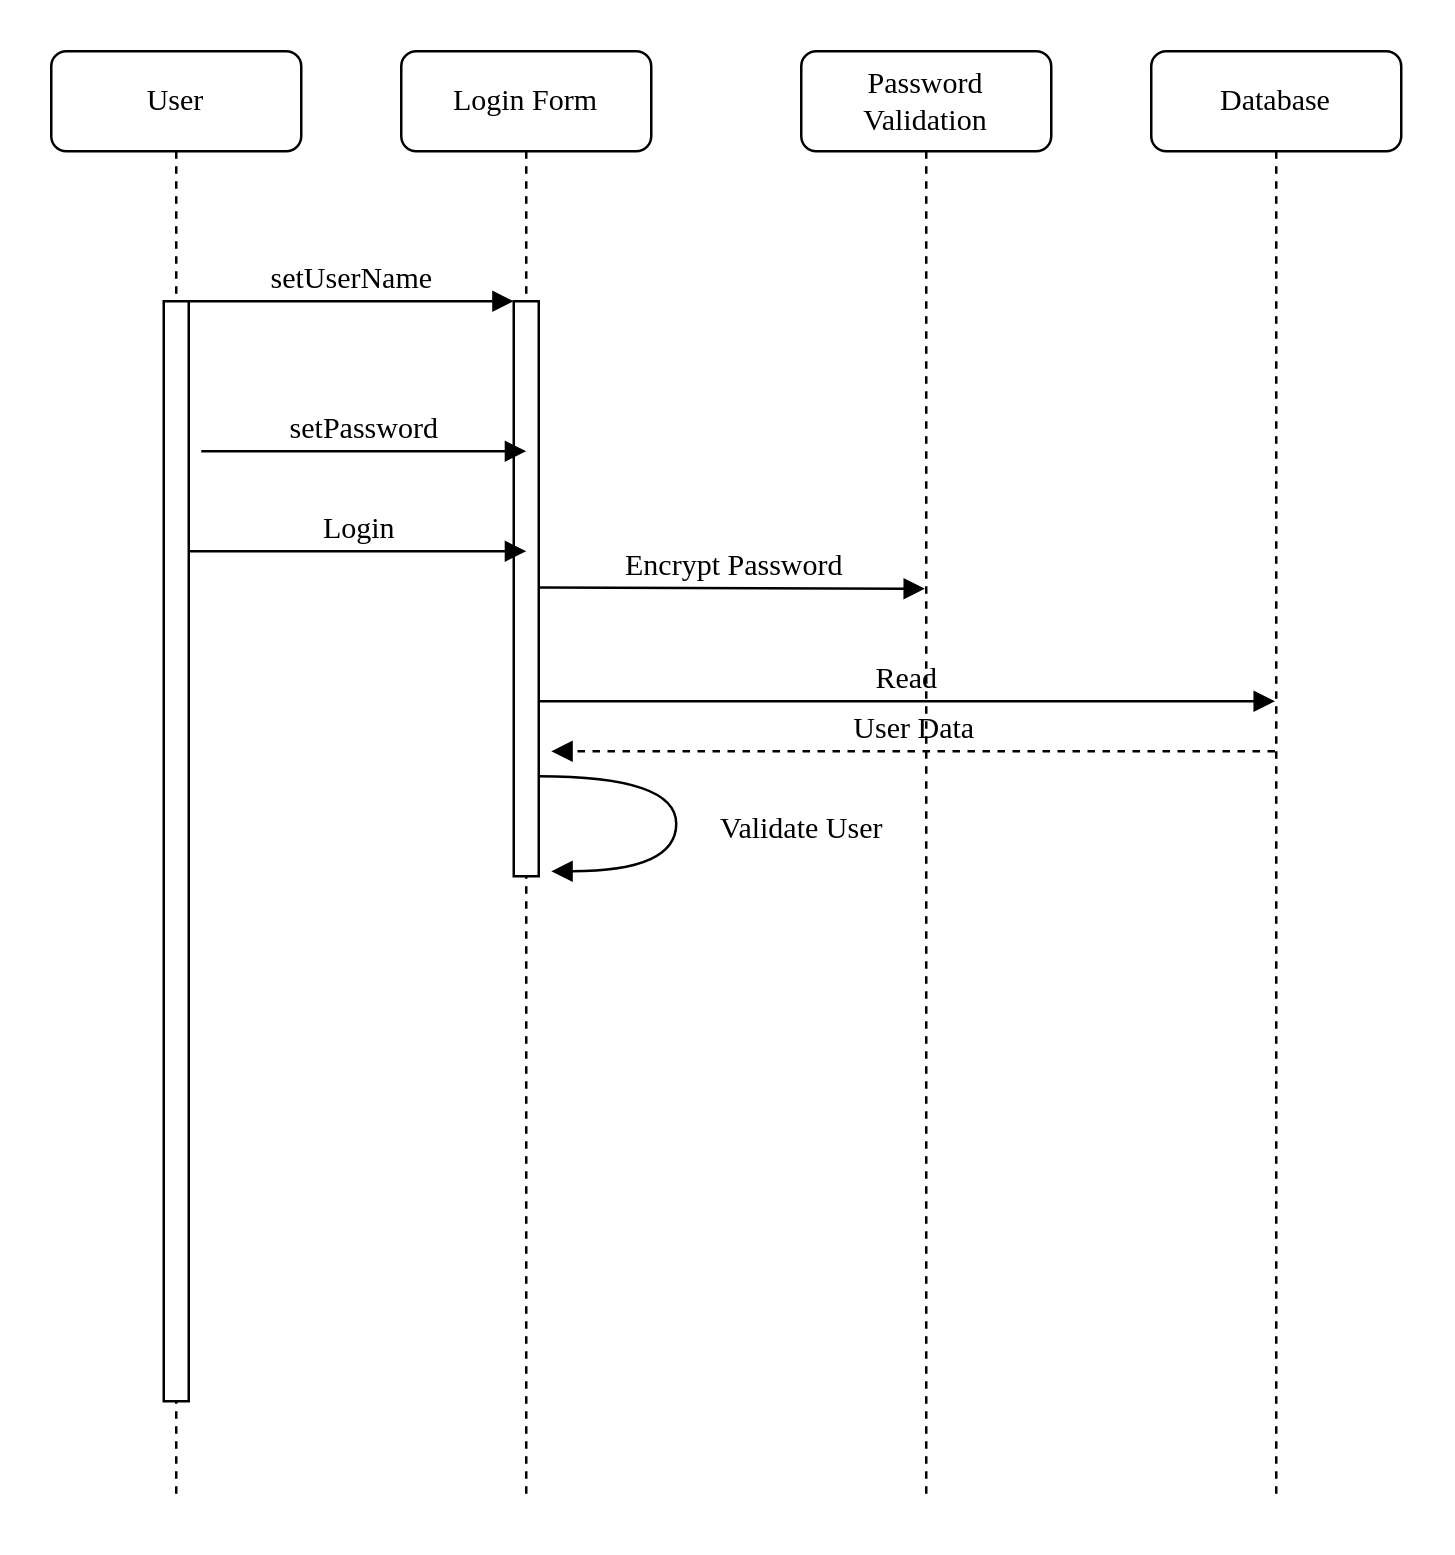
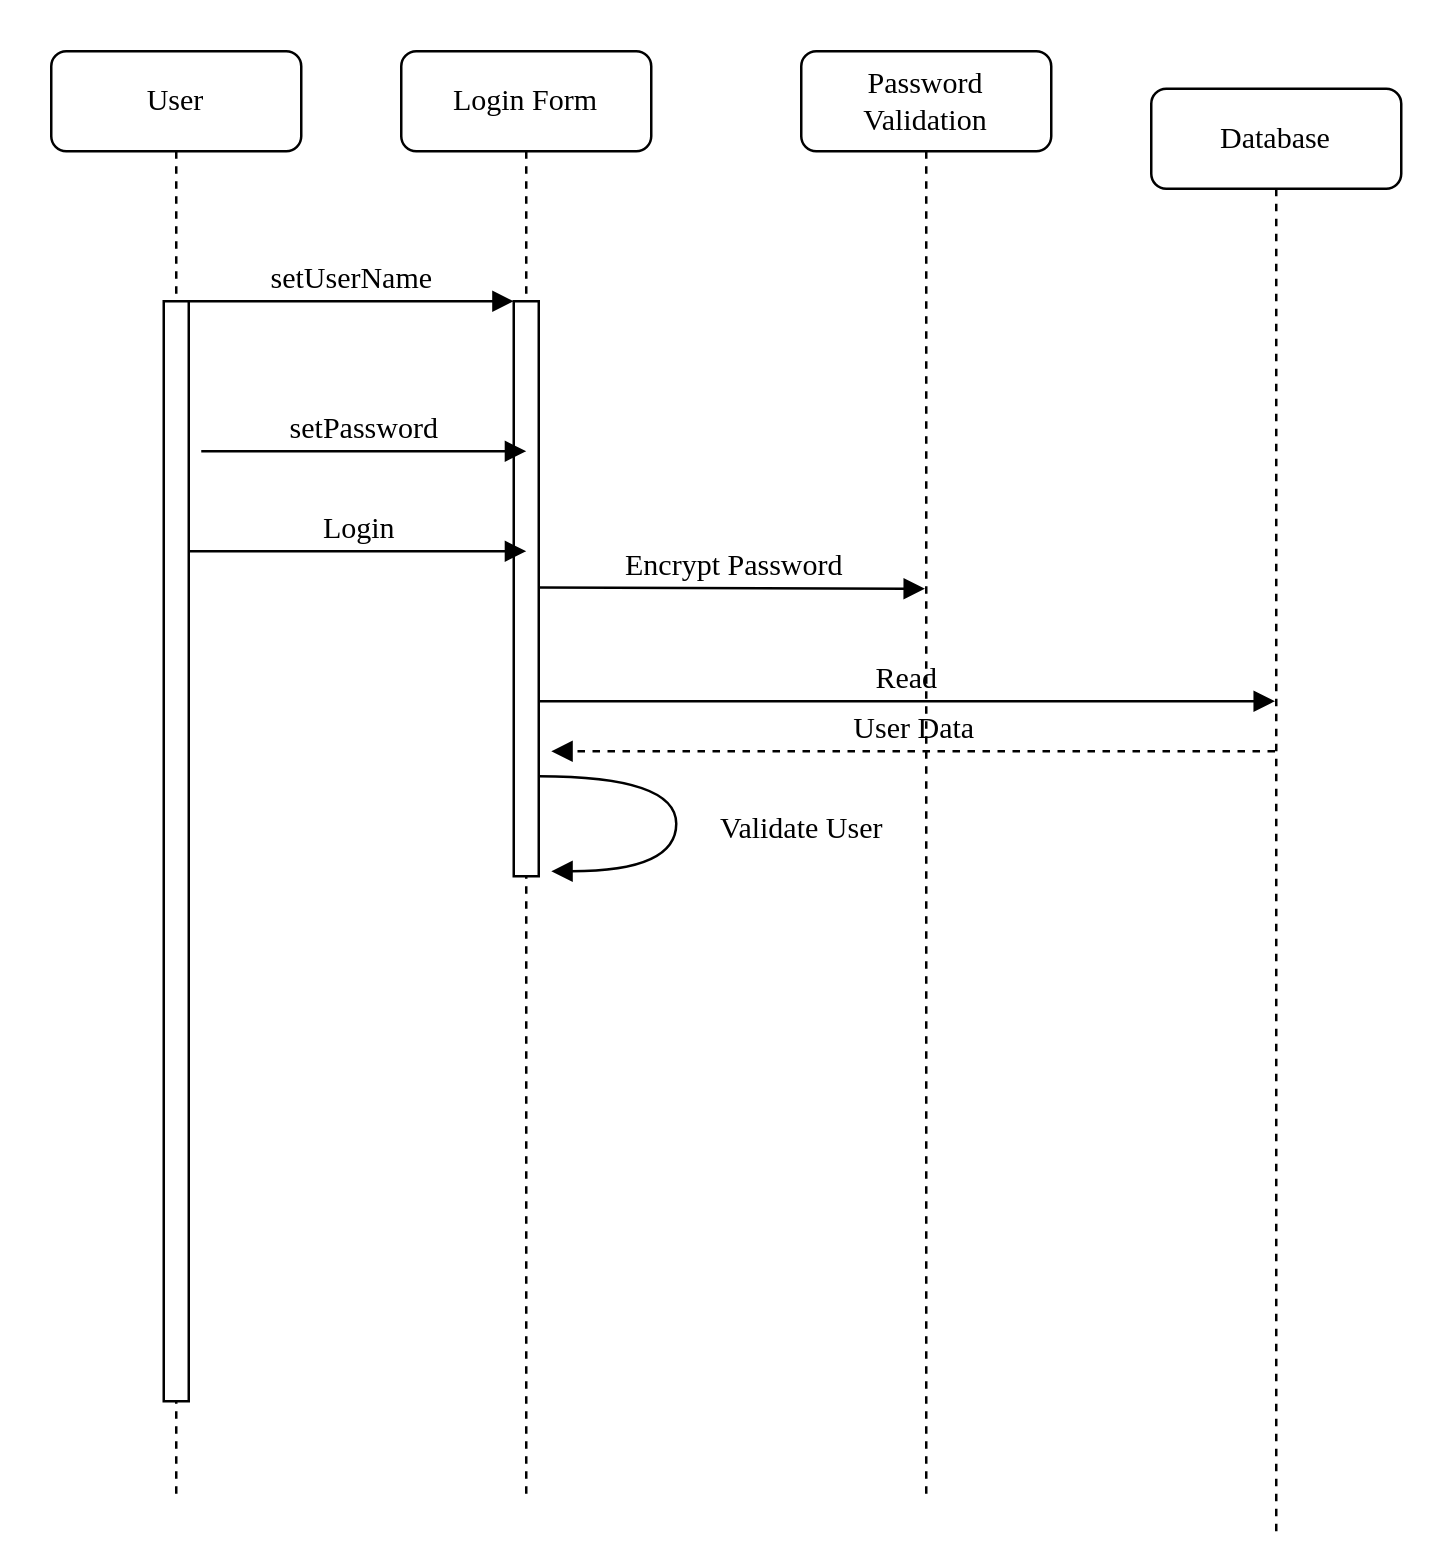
node "Database": moved (1276, 776) -> (1276, 814)
